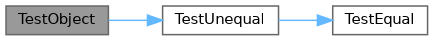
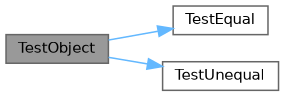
edge "TestUnequal" -> "TestEqual": now "TestObject" -> "TestEqual"
